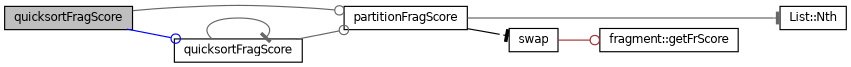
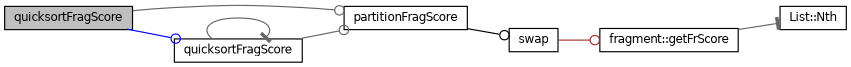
edge "partitionFragScore" -> "List::Nth": now "fragment::getFrScore" -> "List::Nth"
edge "partitionFragScore" -> "swap": arrowhead tee -> odot
